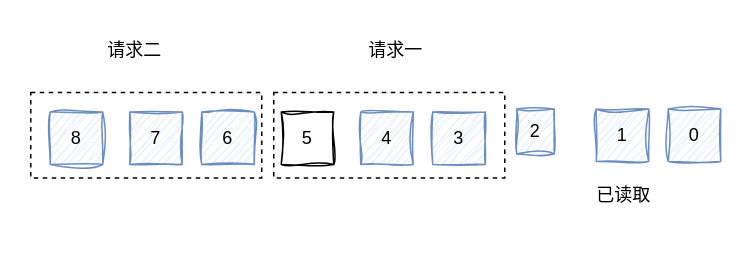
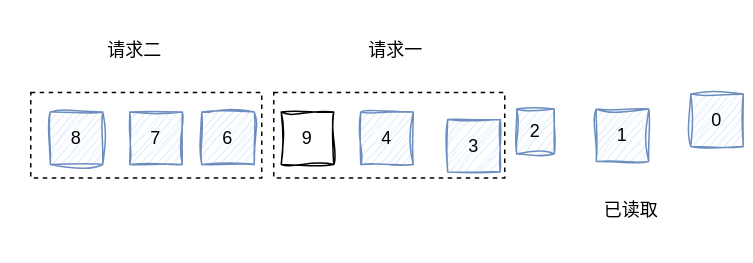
node "0": moved (695, 135) -> (717, 120)
node "3": moved (459, 138) -> (474, 146)
node "5": label "5" -> "9"
node "已读取": moved (623, 196) -> (631, 211)
